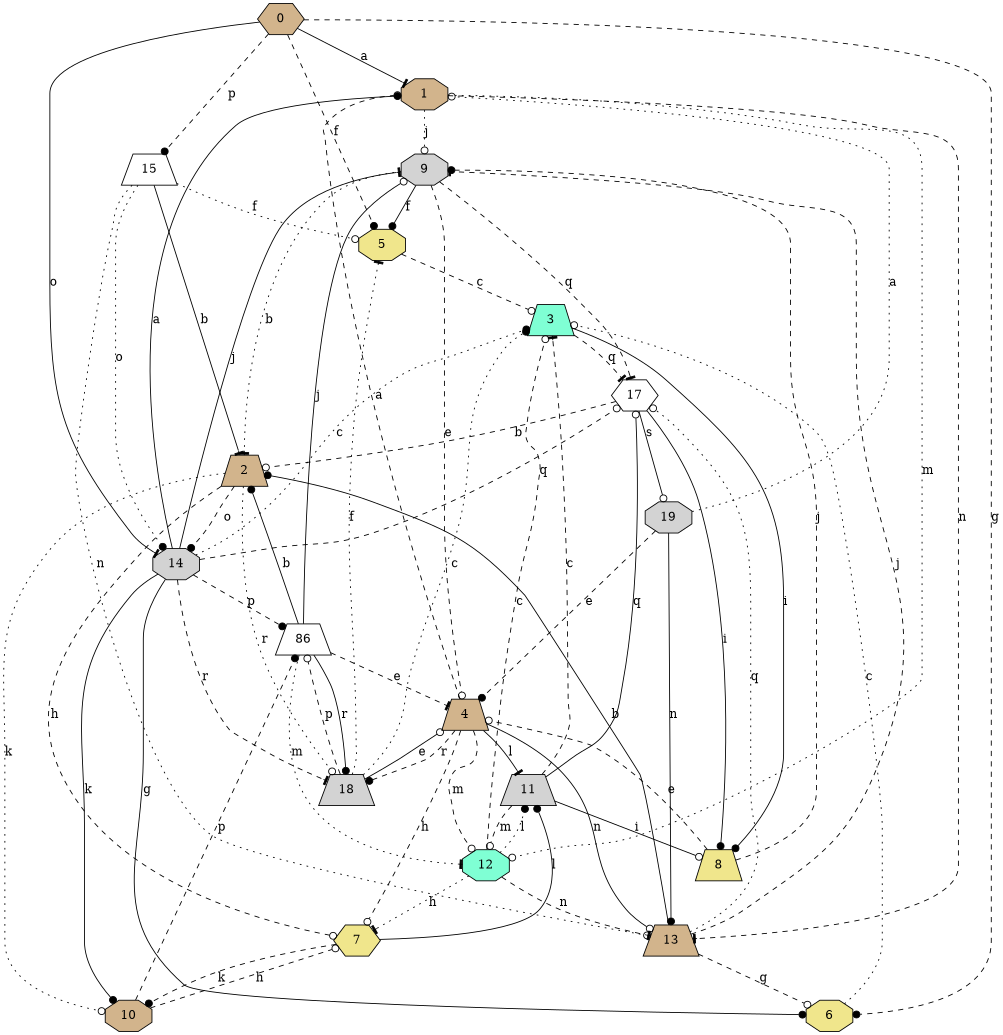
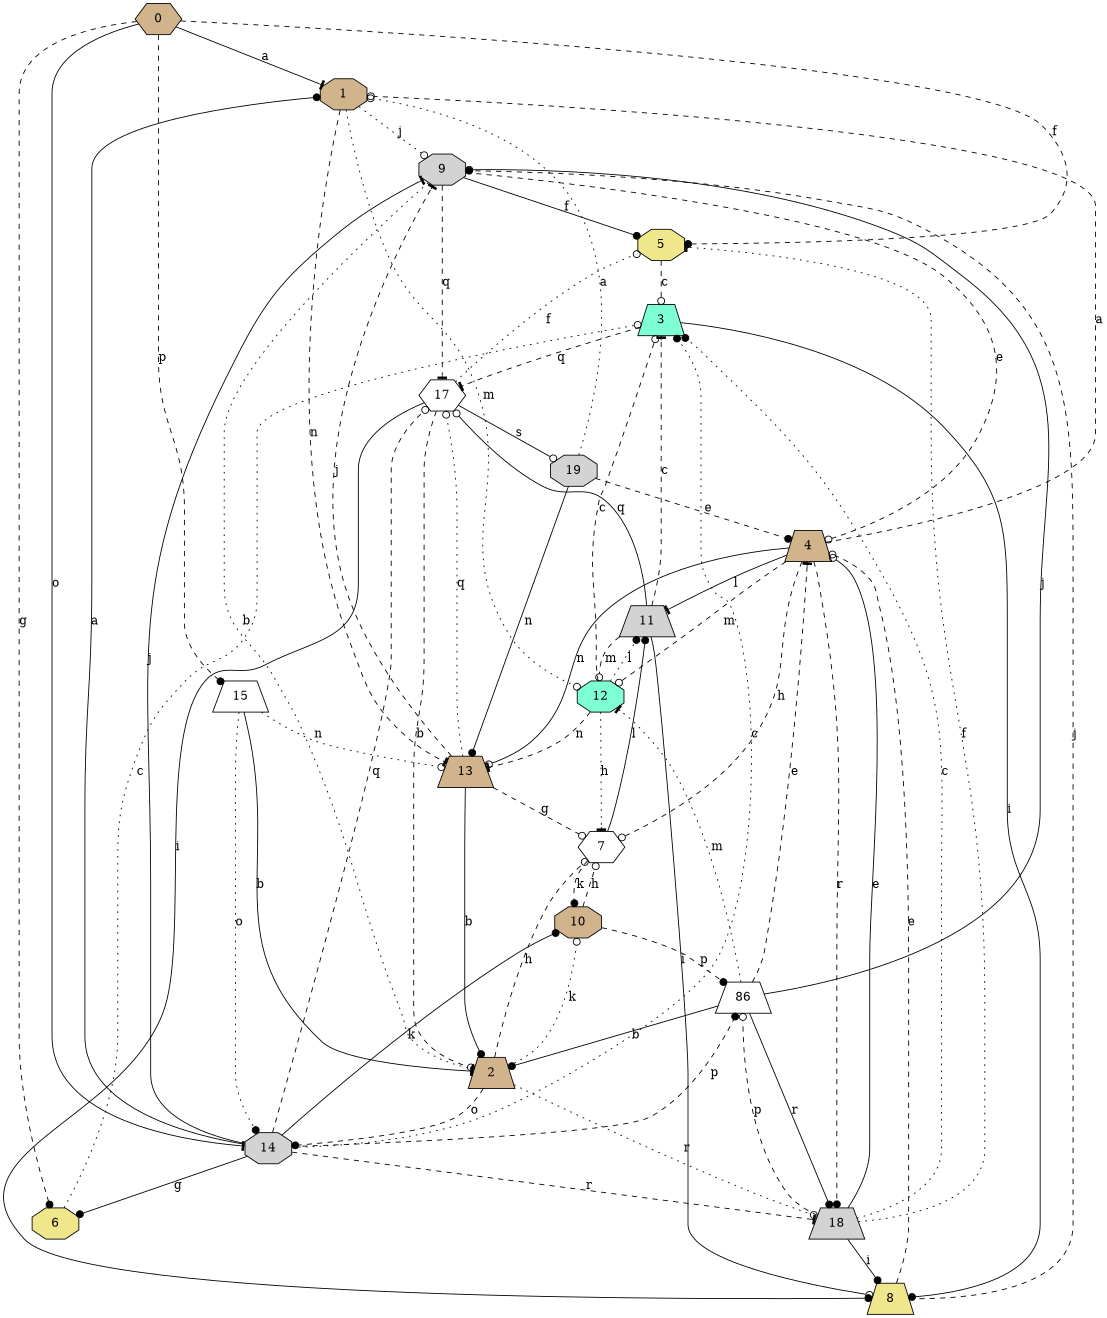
edge "15" -> "5": now "17" -> "5"
node "7": fillcolor khaki -> white
edge "13" -> "6": now "13" -> "7"
edge "18" -> "8": added, label "i"
